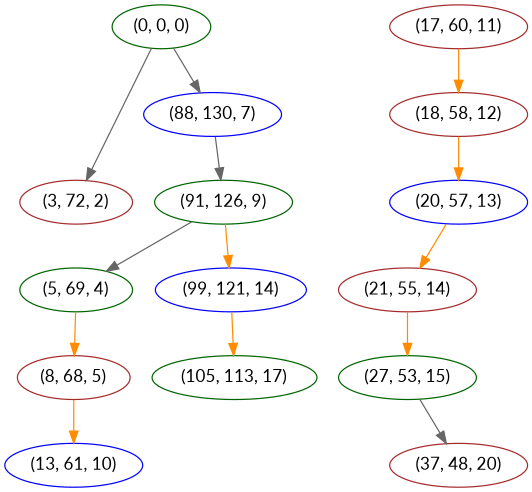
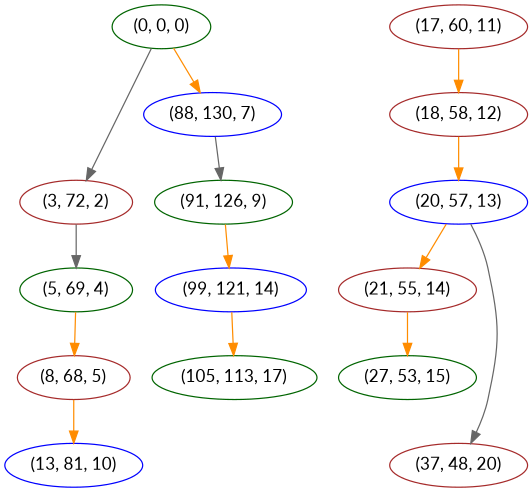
edge "(0, 0, 0)" -> "(88, 130, 7)": color gray40 -> darkorange
edge "(91, 126, 9)" -> "(5, 69, 4)": now "(3, 72, 2)" -> "(5, 69, 4)"
edge "(27, 53, 15)" -> "(37, 48, 20)": now "(20, 57, 13)" -> "(37, 48, 20)"
node "(13, 61, 10)": label "(13, 61, 10)" -> "(13, 81, 10)"
